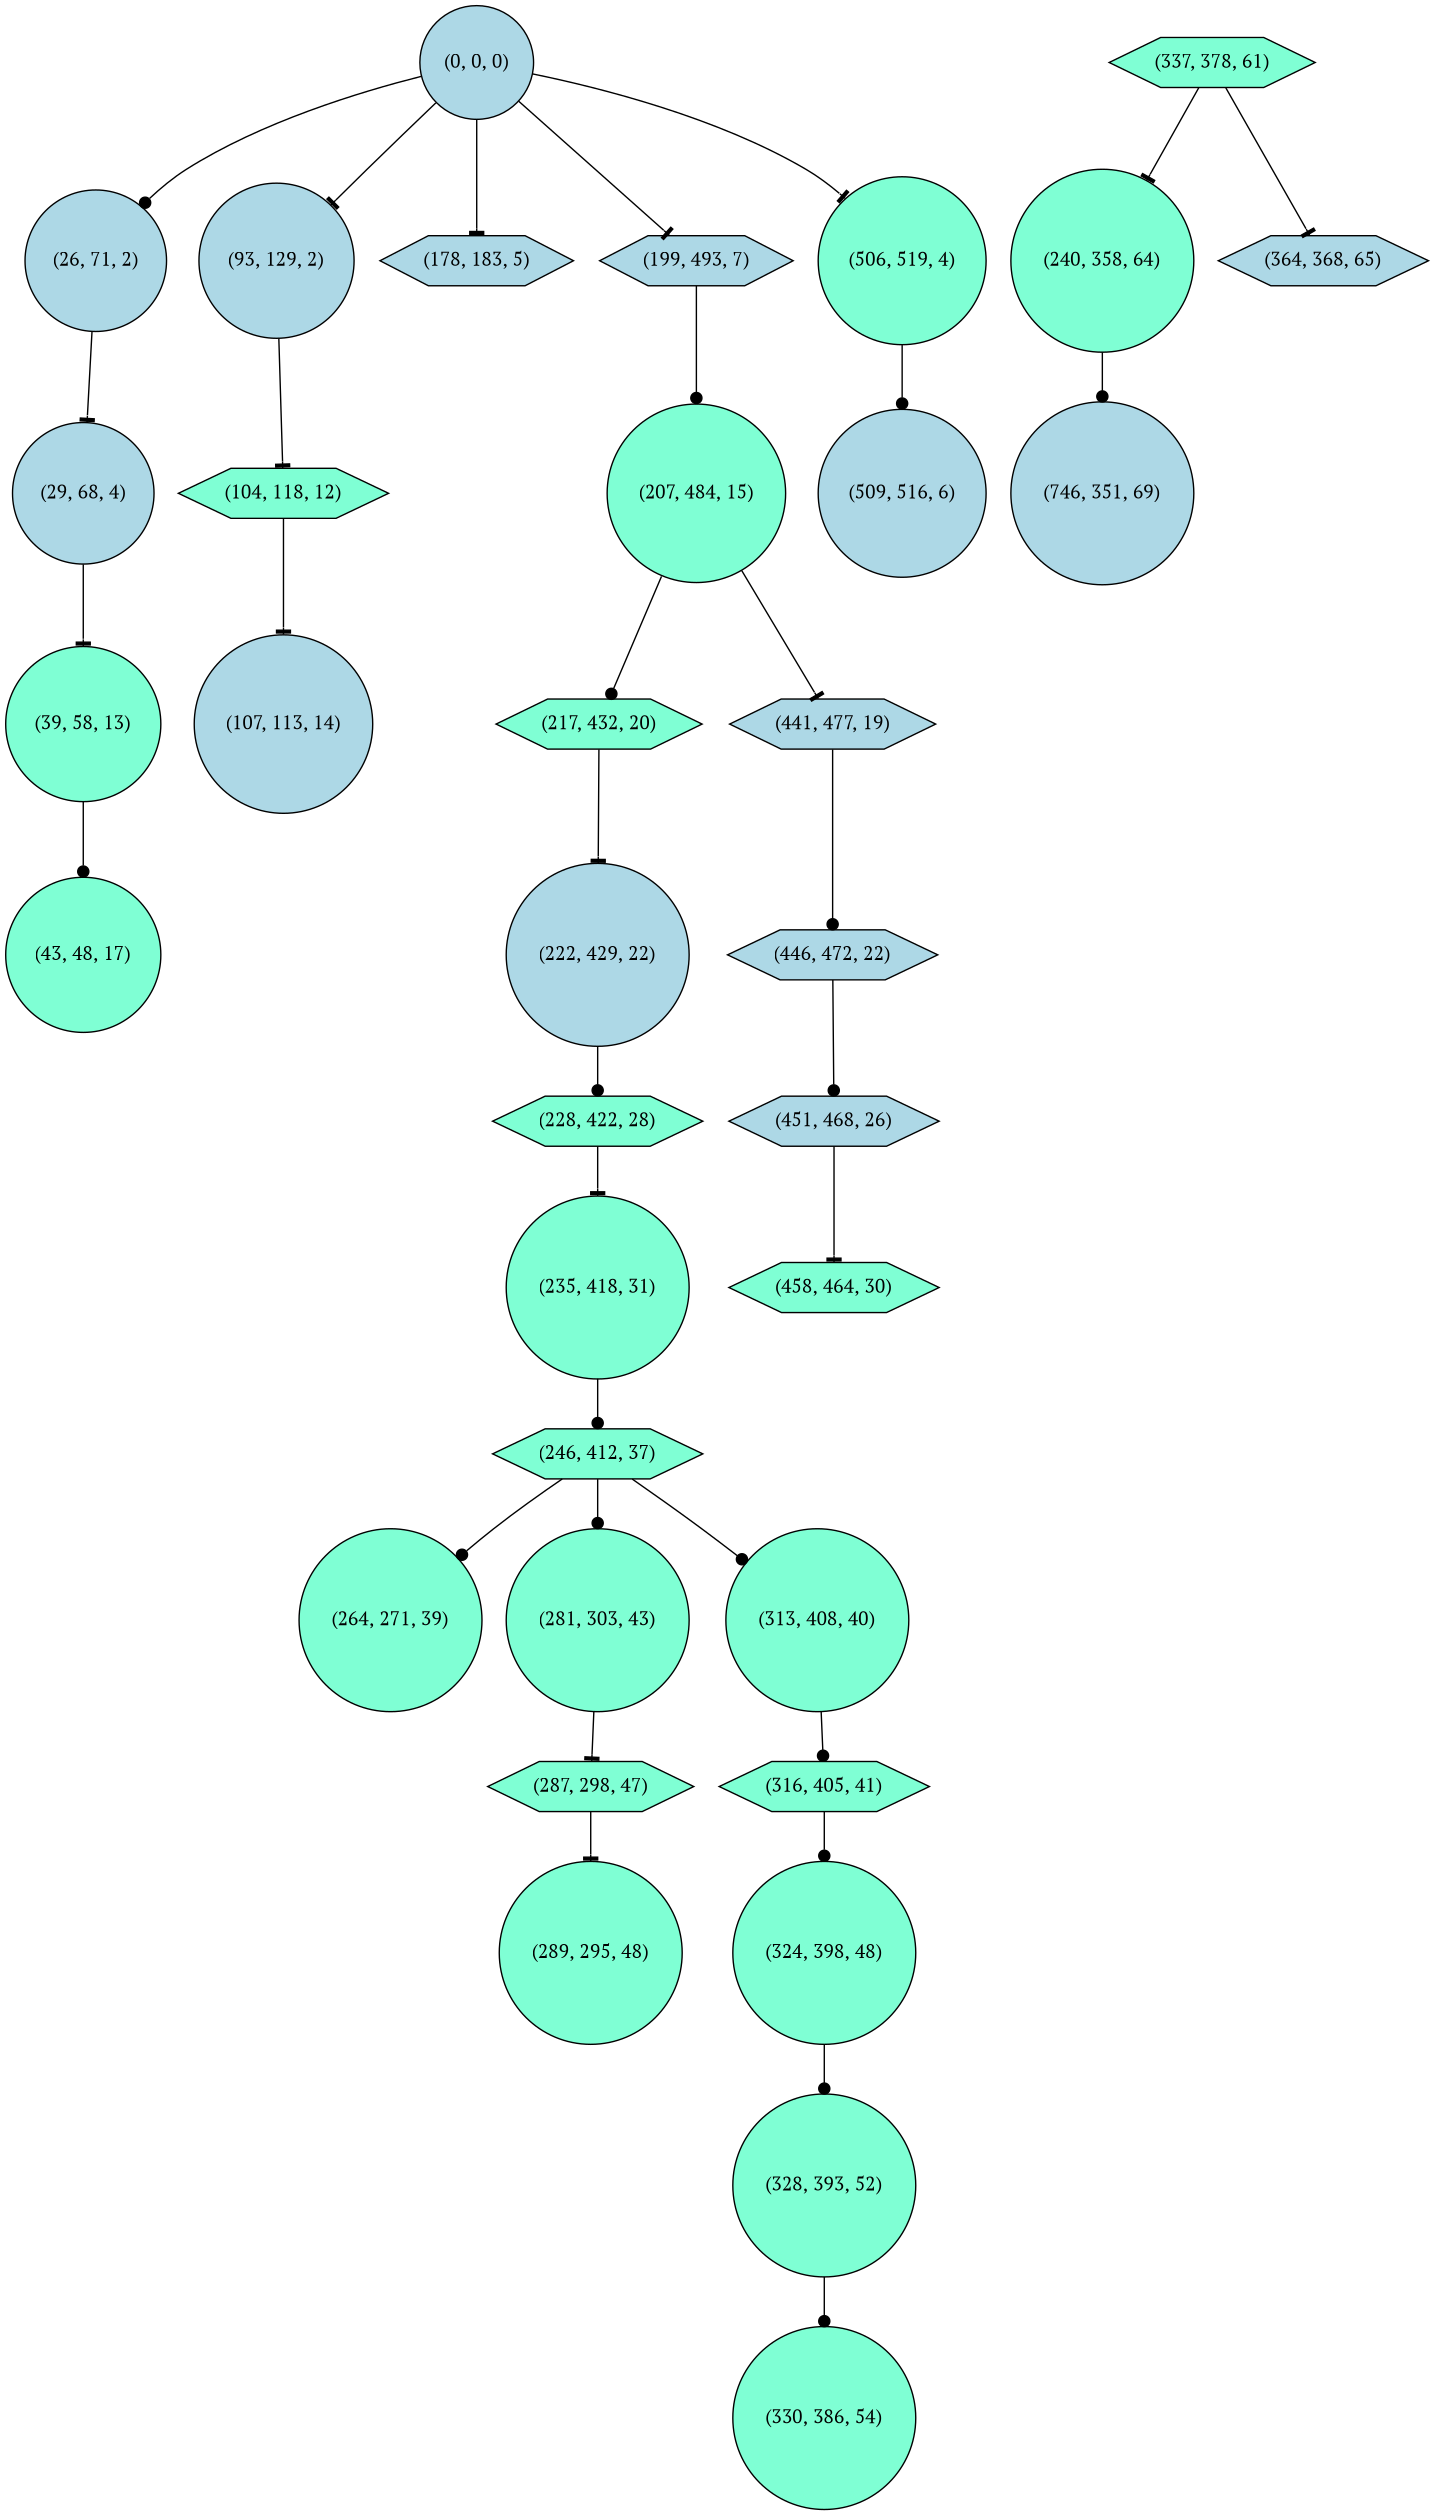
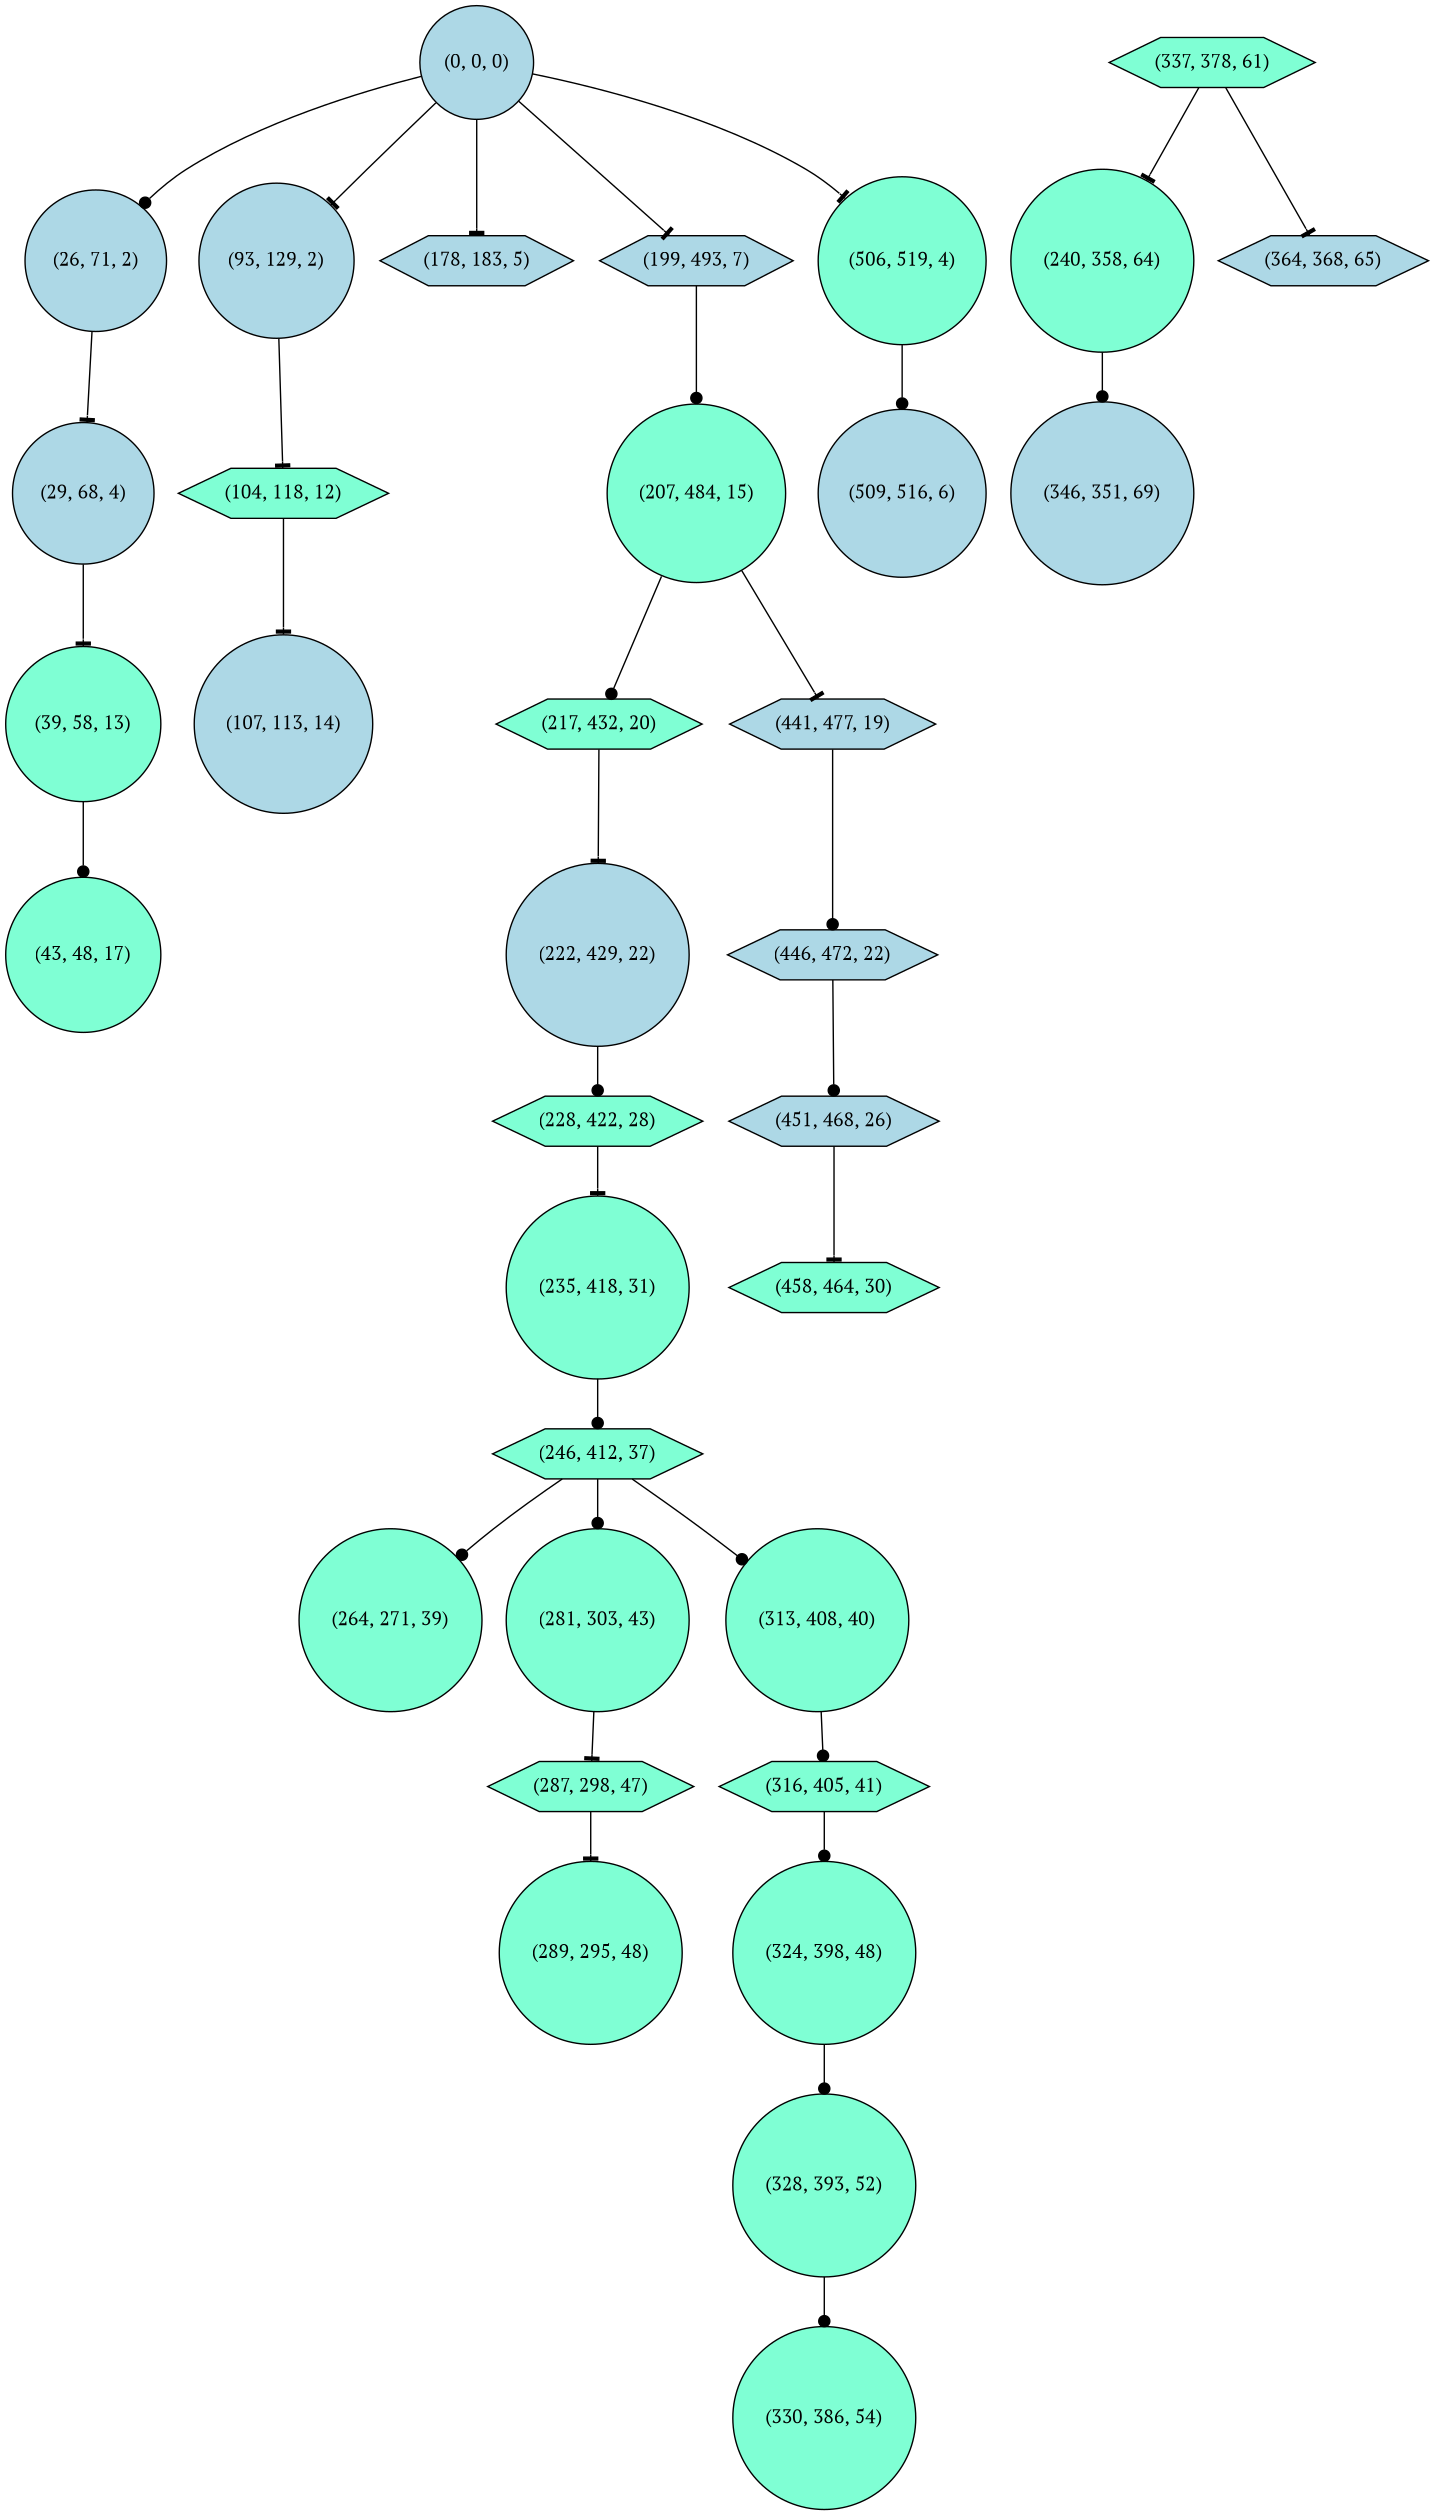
node "(746, 351, 69)": label "(746, 351, 69)" -> "(346, 351, 69)"
